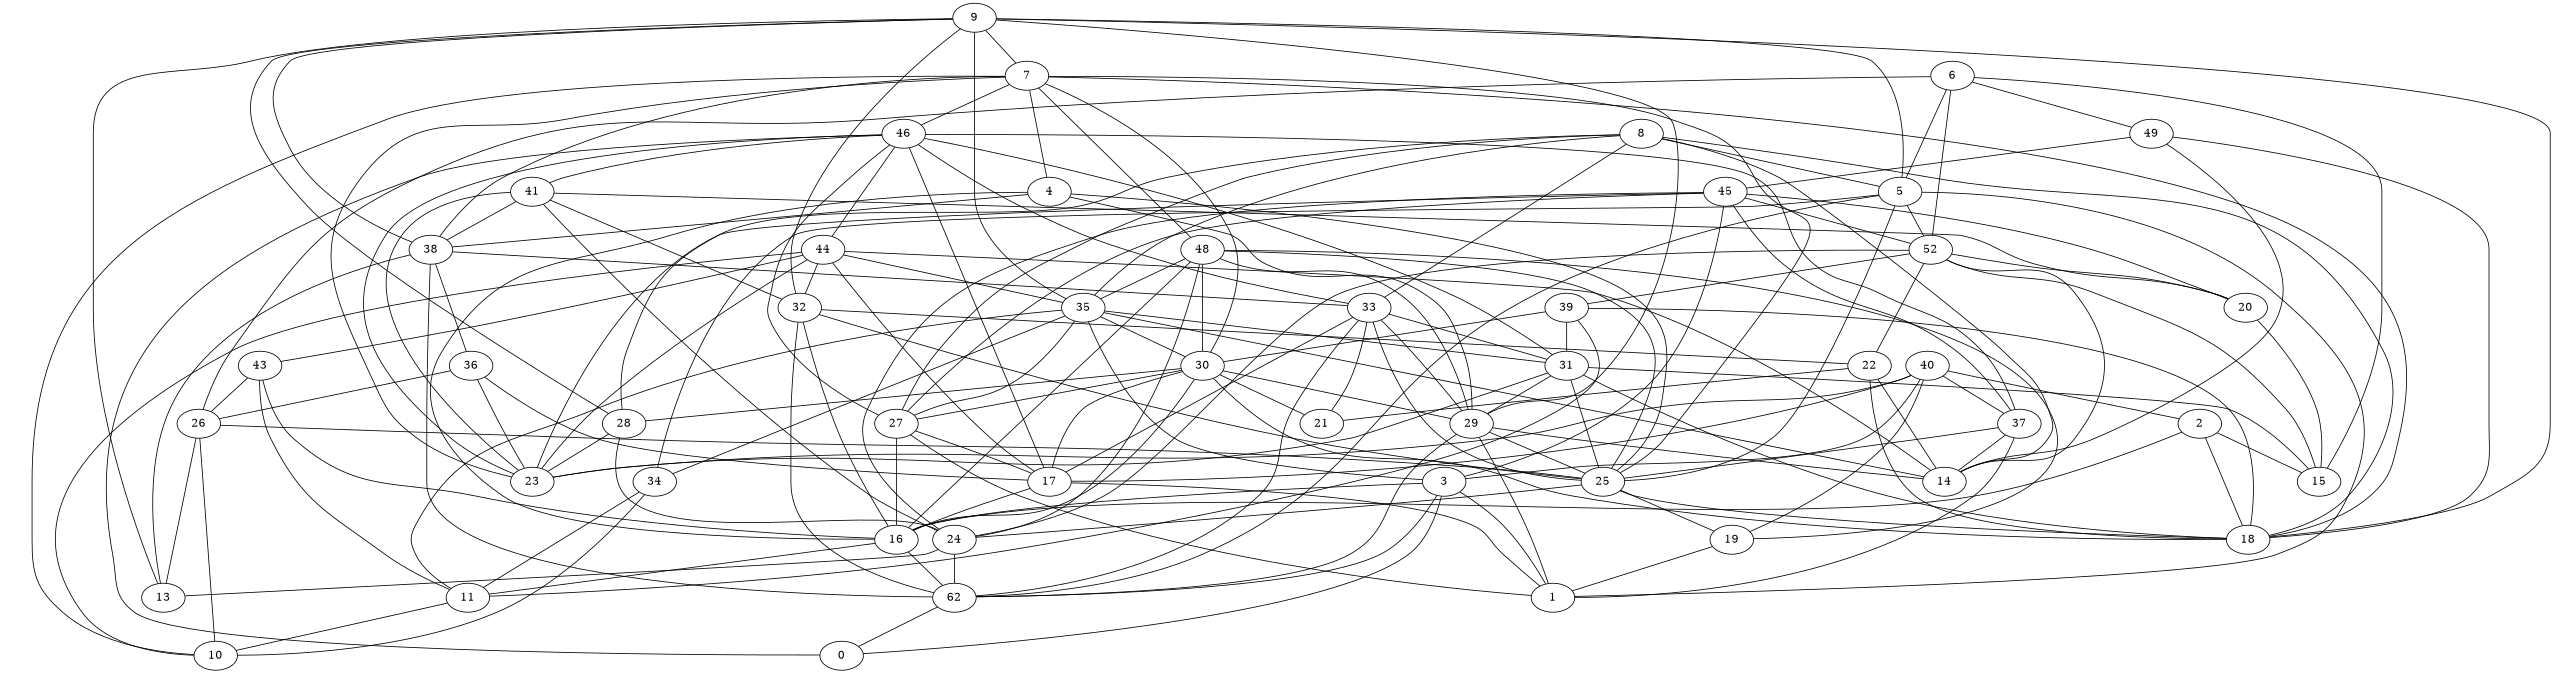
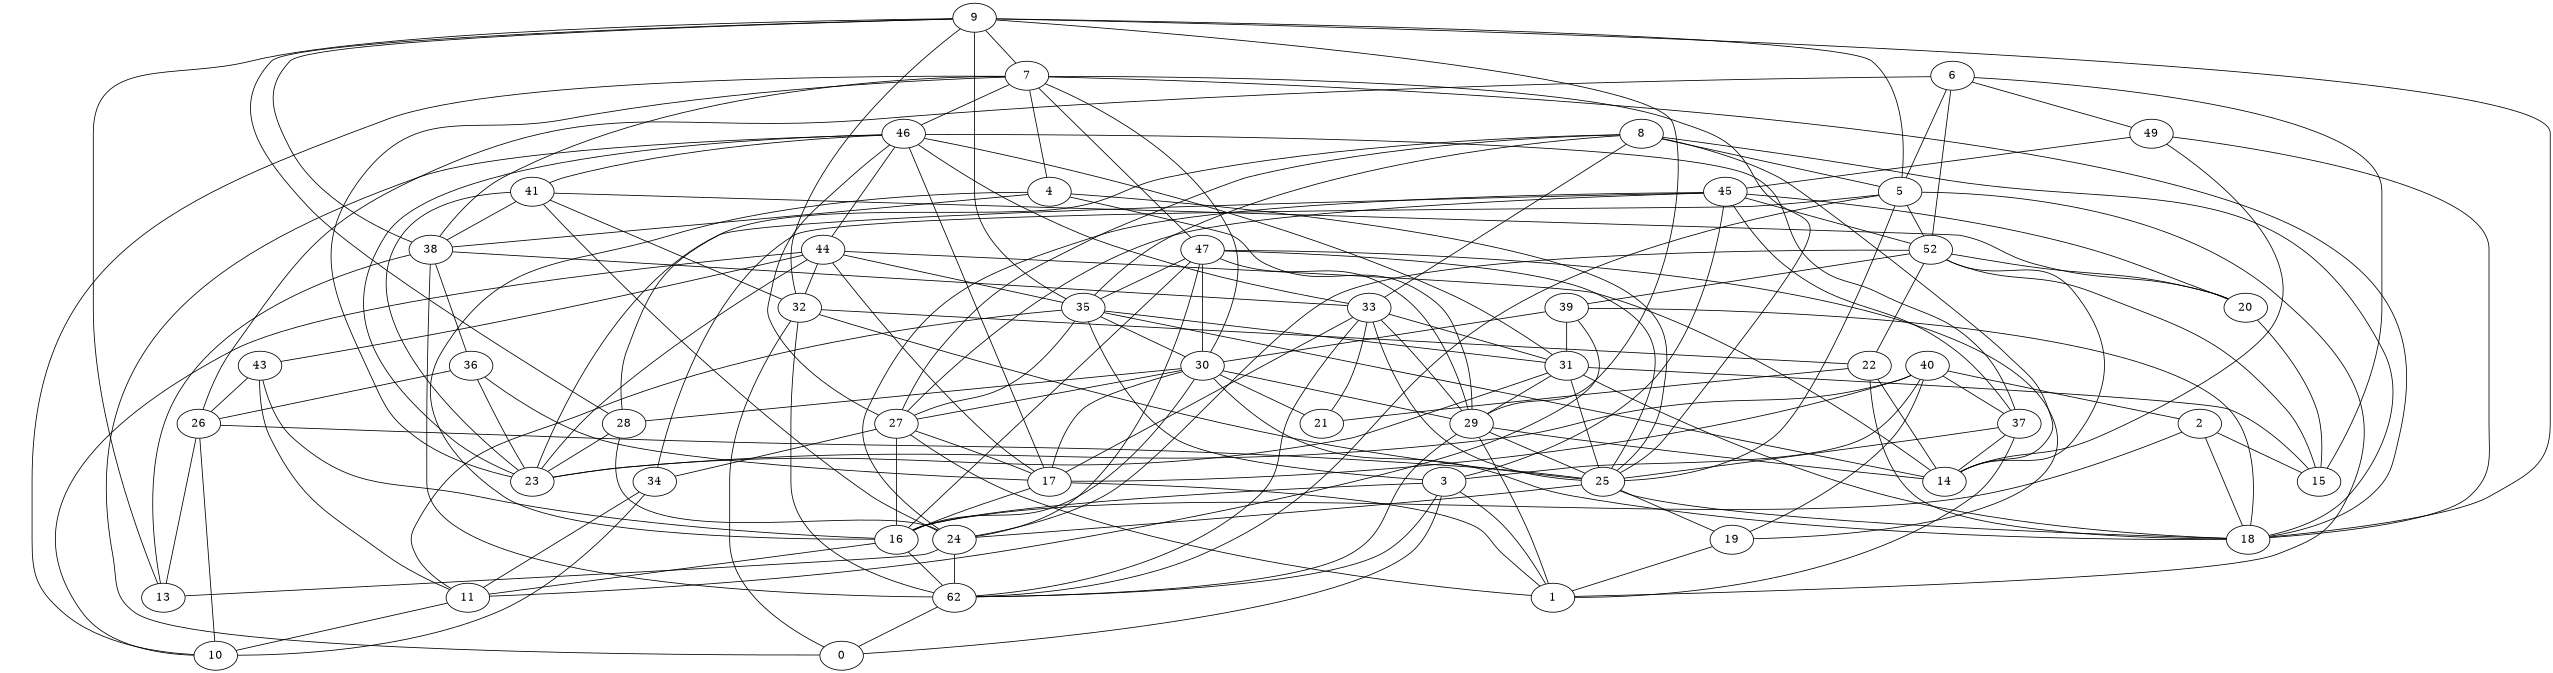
node "48": label "48" -> "47"
edge "35" -- "34": now "27" -- "34"
edge "32" -- "16": now "32" -- "0"
